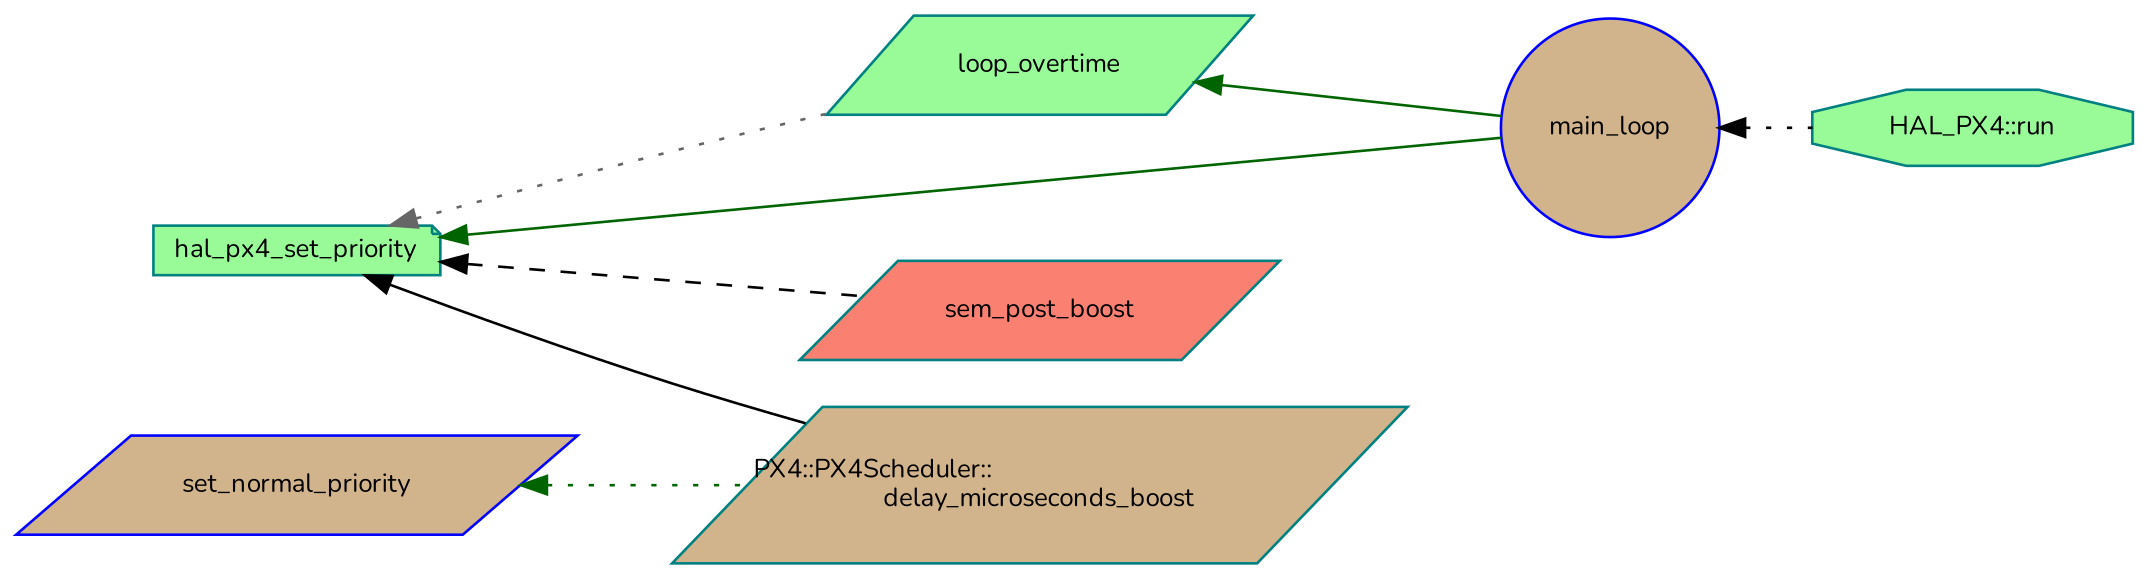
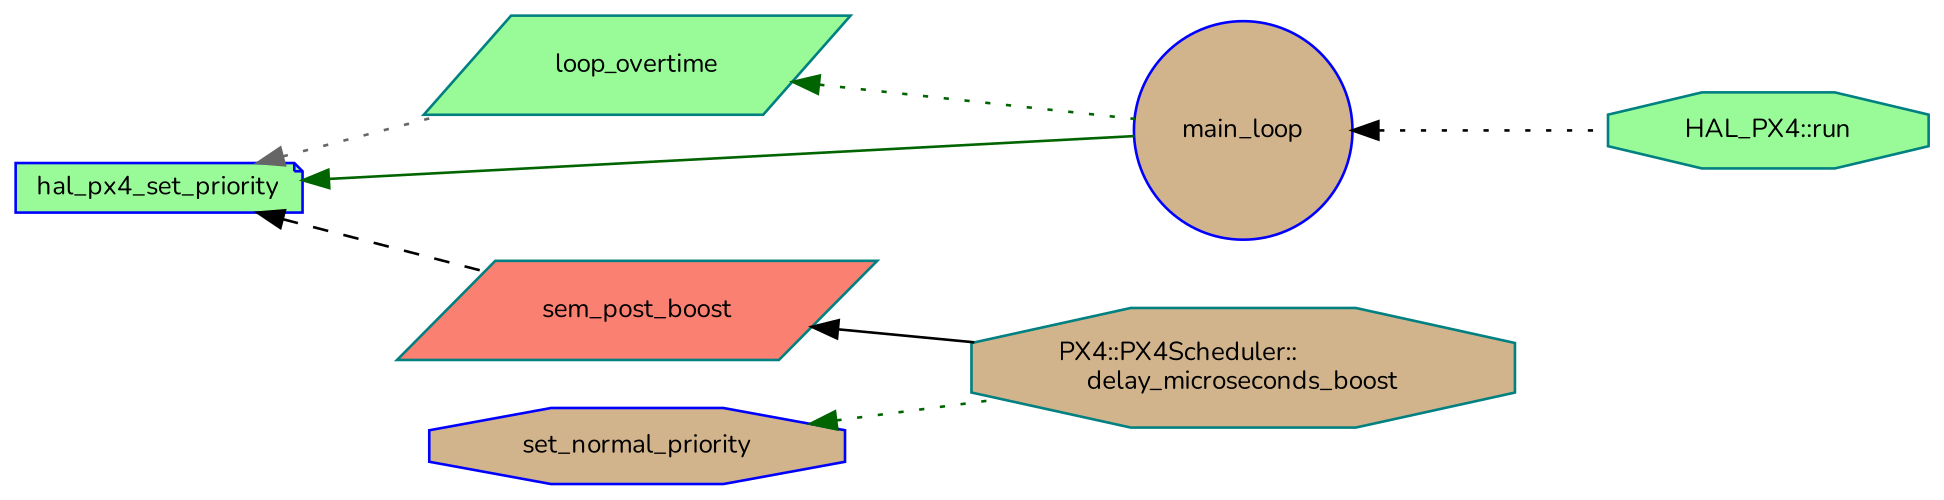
edge "main_loop" -> "loop_overtime": style solid -> dotted
node "hal_px4_set_priority": color teal -> blue
edge "PX4::PX4Scheduler:: delay_microseconds_boost" -> "hal_px4_set_priority": now "PX4::PX4Scheduler:: delay_microseconds_boost" -> "sem_post_boost"
node "set_normal_priority": shape parallelogram -> octagon
node "PX4::PX4Scheduler:: delay_microseconds_boost": shape parallelogram -> octagon
